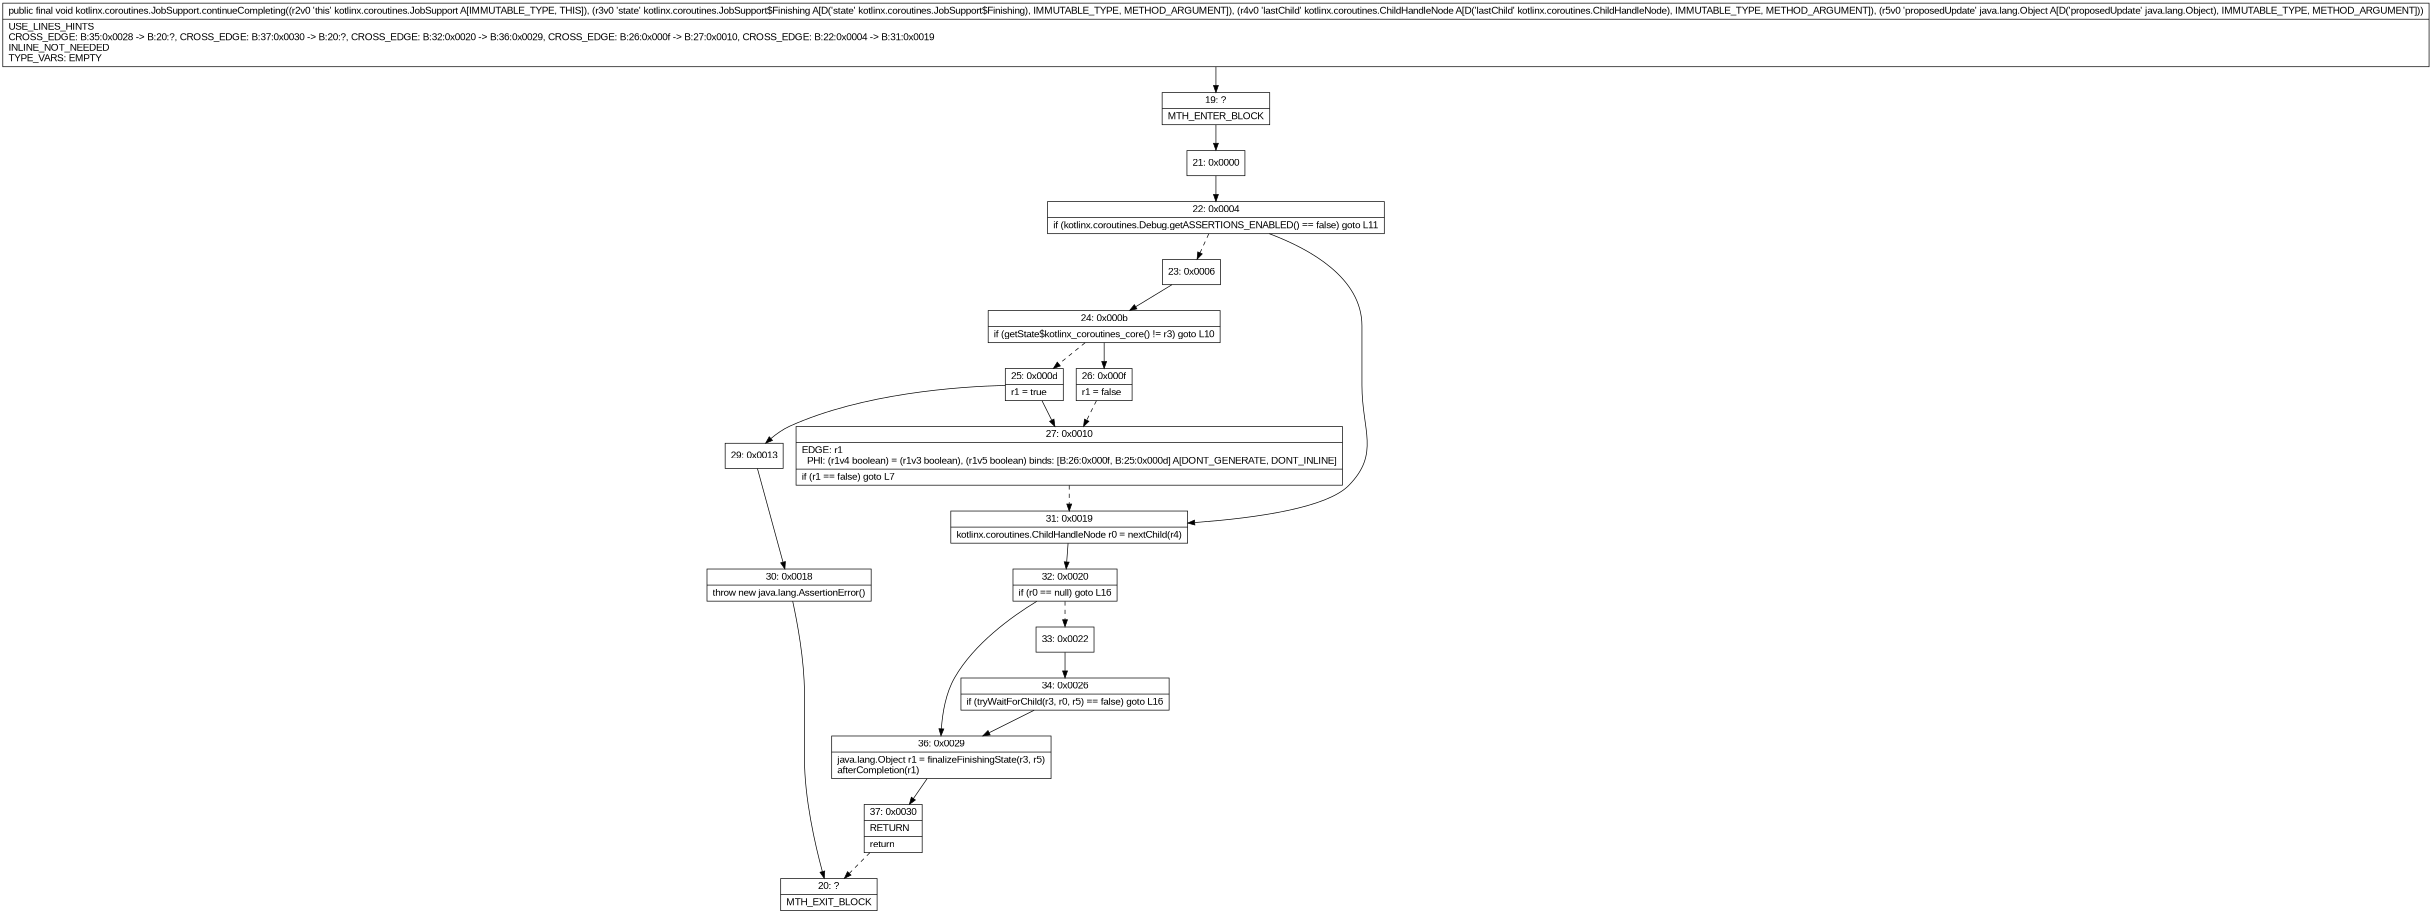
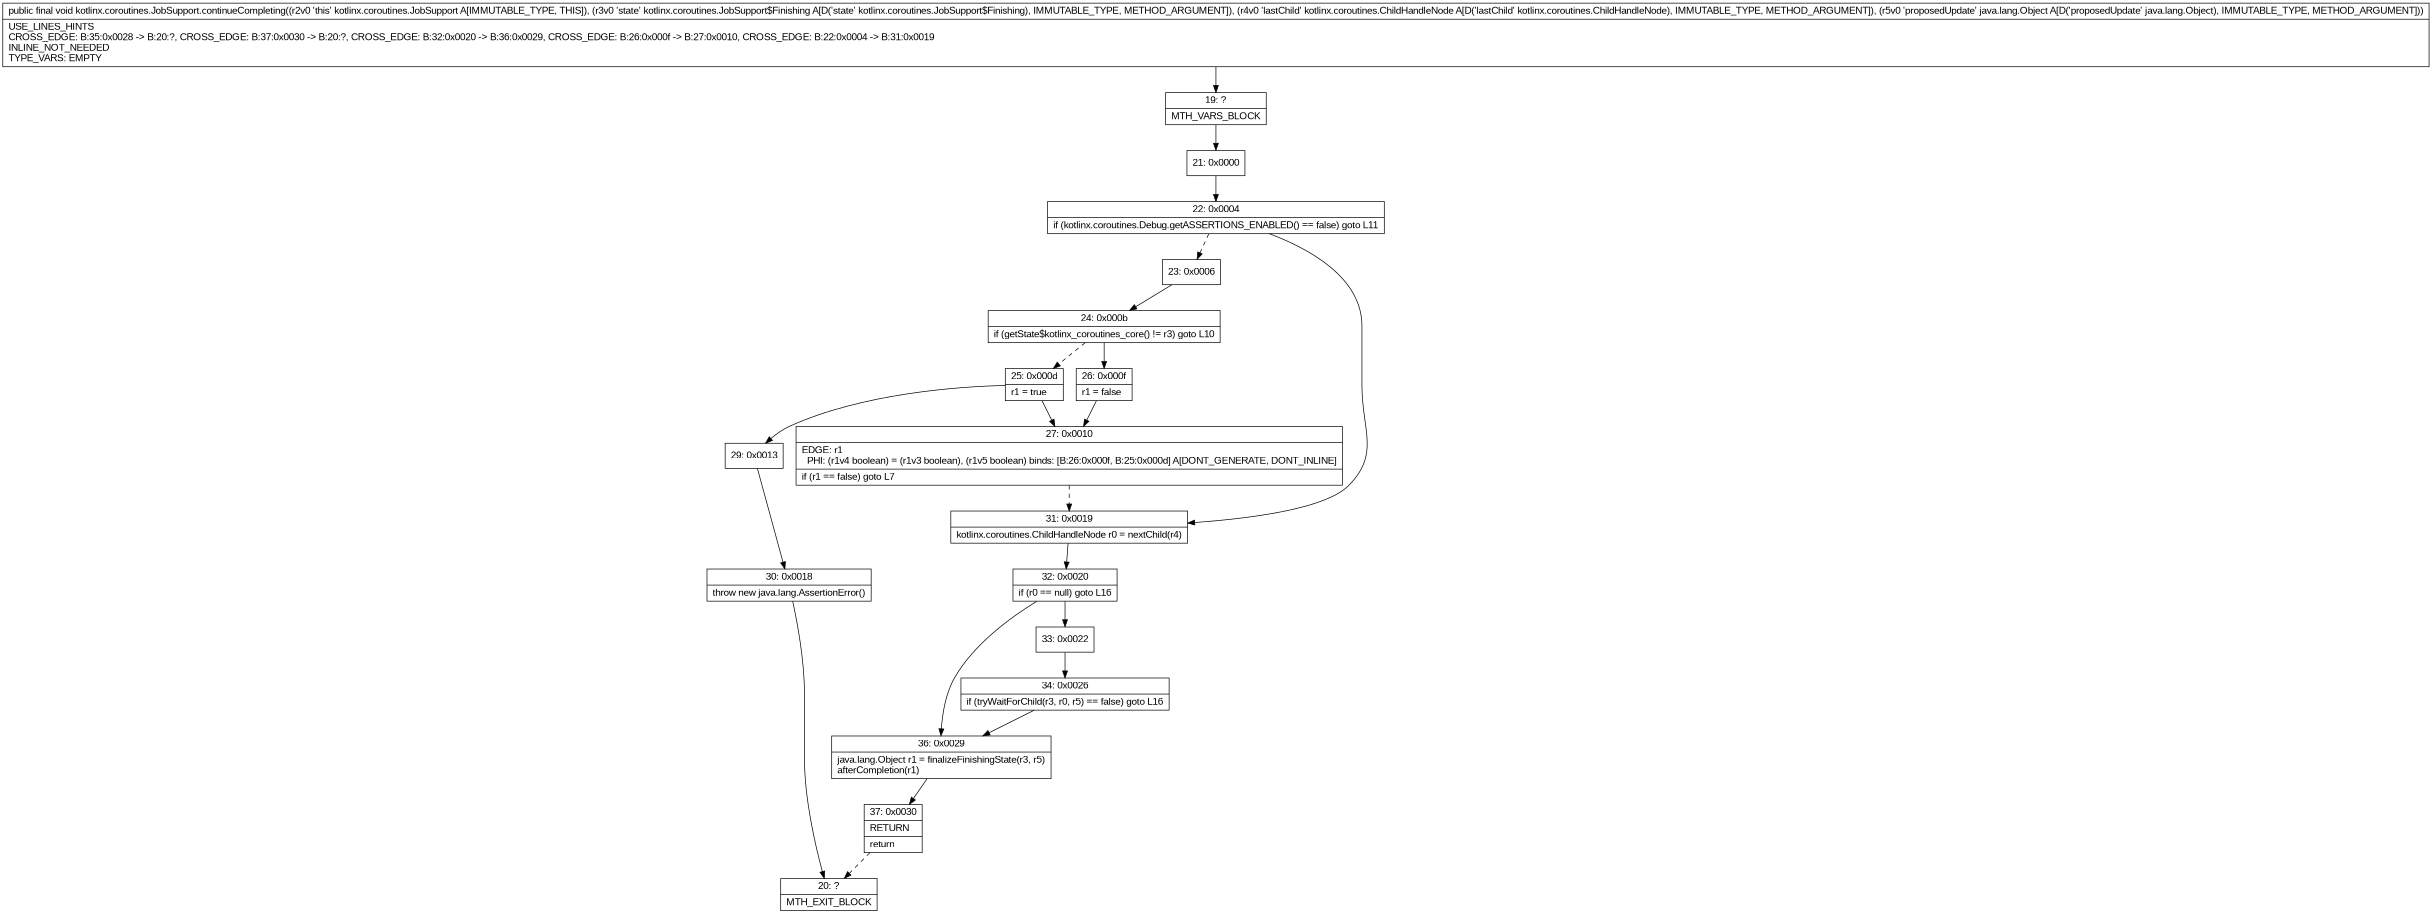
node "19: ?": text "MTH_ENTER_BLOCK" -> "MTH_VARS_BLOCK"
edge "26: 0x000f" -> "27: 0x0010": style dashed -> solid
edge "32: 0x0020" -> "33: 0x0022": style dashed -> solid
